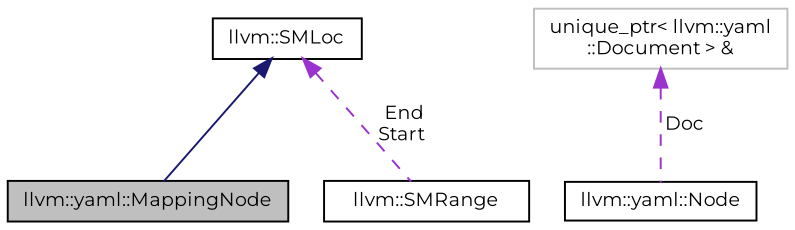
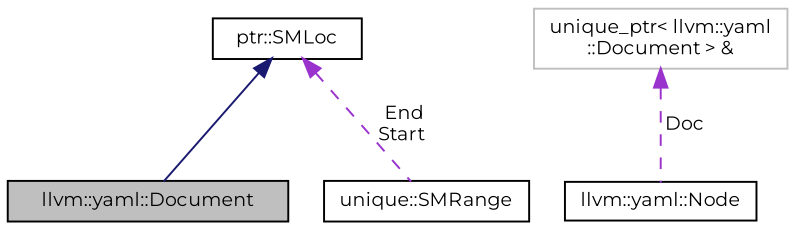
node "llvm::SMLoc": label "llvm::SMLoc" -> "ptr::SMLoc"
node "llvm::yaml::MappingNode": label "llvm::yaml::MappingNode" -> "llvm::yaml::Document"
node "llvm::SMRange": label "llvm::SMRange" -> "unique::SMRange"
